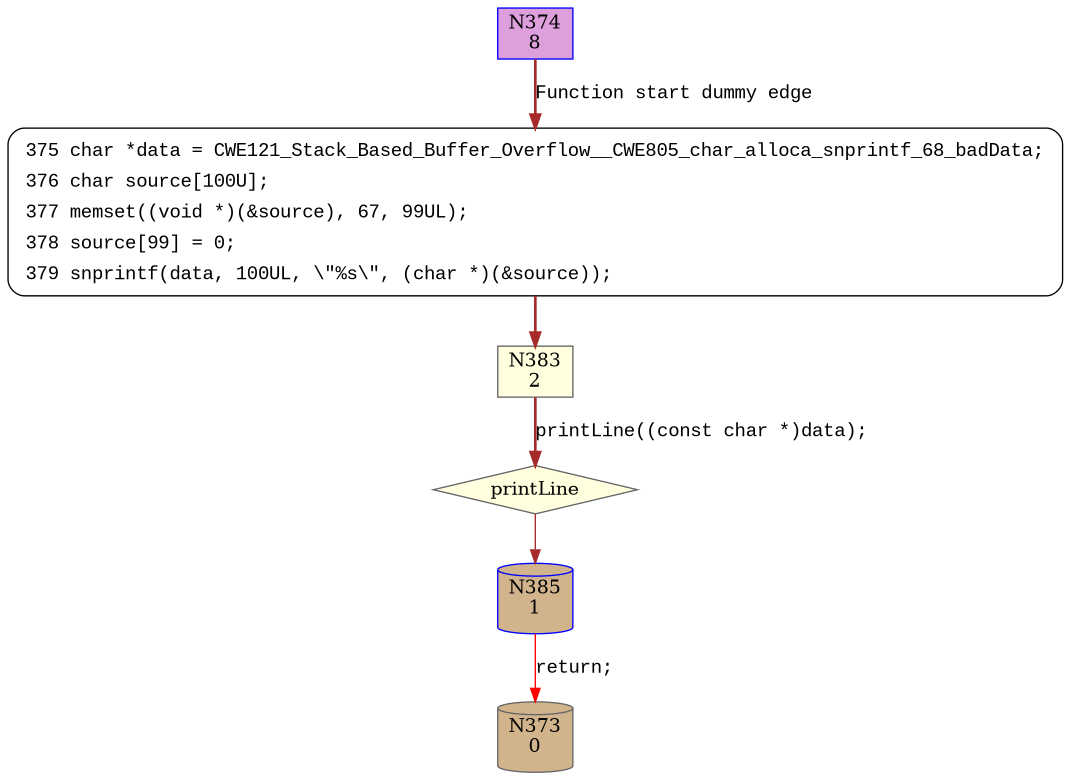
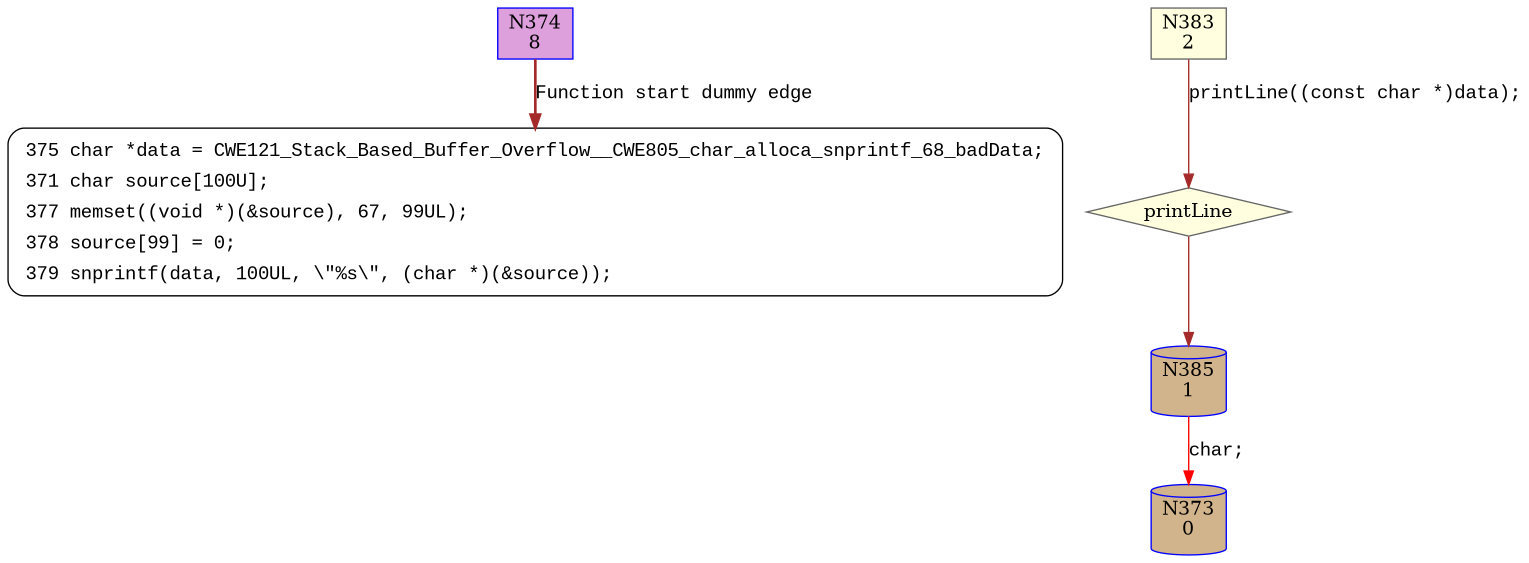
node "375": text "376" -> "371"
edge "375" -> "N383 2": removed
edge "N383 2" -> "printLine": style bold -> solid
edge "N385 1" -> "N373 0": label "return;" -> "char;"
node "N373 0": color gray40 -> blue
